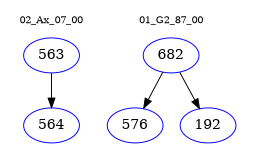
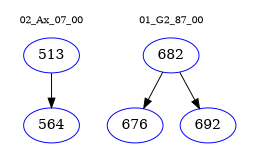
node "563": label "563" -> "513"
node "576": label "576" -> "676"
node "192": label "192" -> "692"
